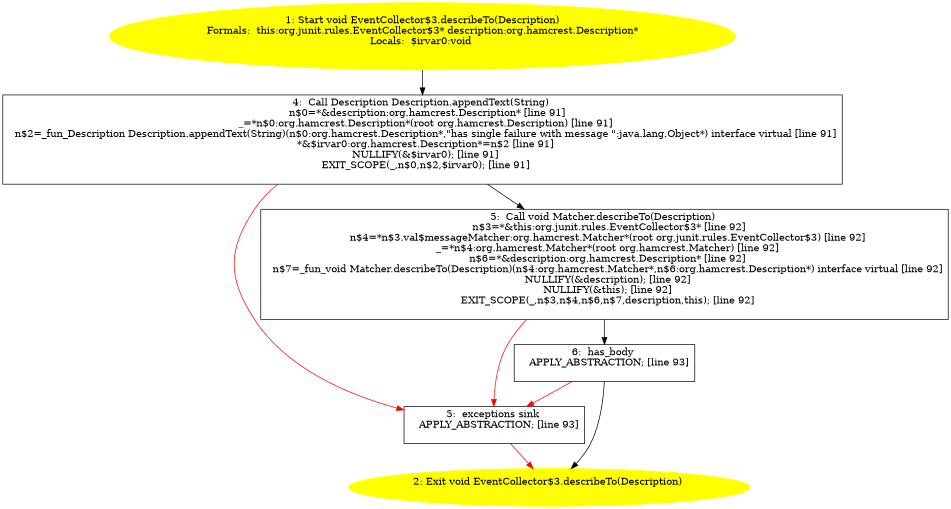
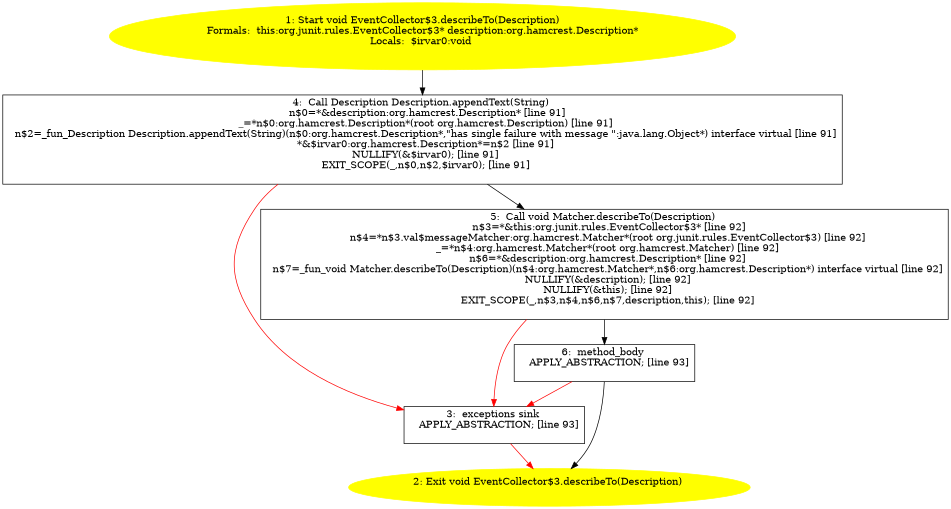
node "6:  has_body APPLY_ABSTRACTION; [line 93]": label "6:  has_body APPLY_ABSTRACTION; [line 93]" -> "6:  method_body APPLY_ABSTRACTION; [line 93]"
node "5:  exceptions sink APPLY_ABSTRACTION; [line 93]": label "5:  exceptions sink APPLY_ABSTRACTION; [line 93]" -> "3:  exceptions sink APPLY_ABSTRACTION; [line 93]"
